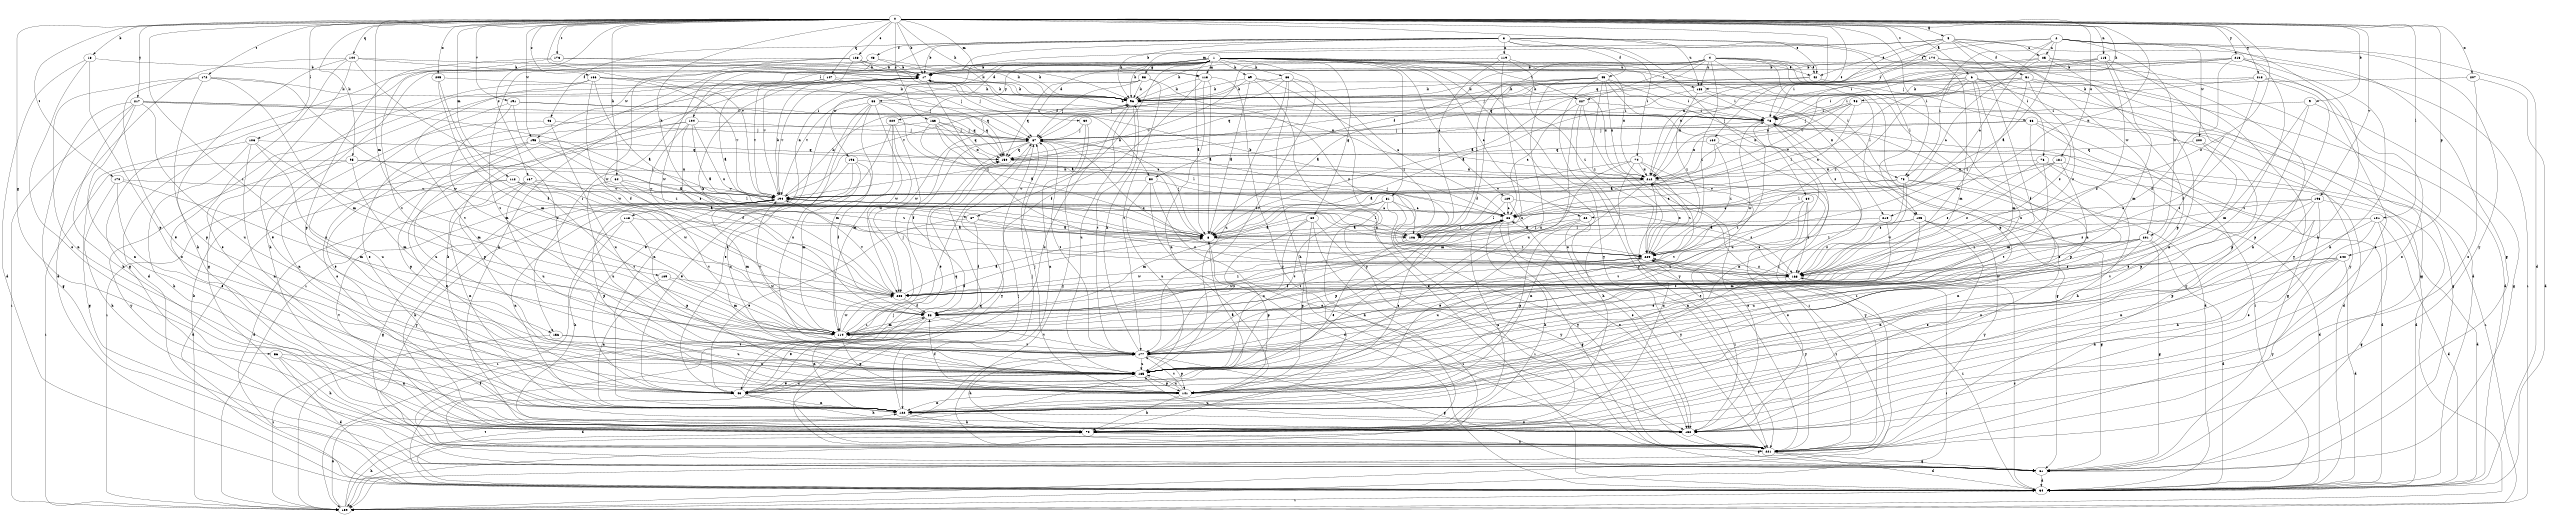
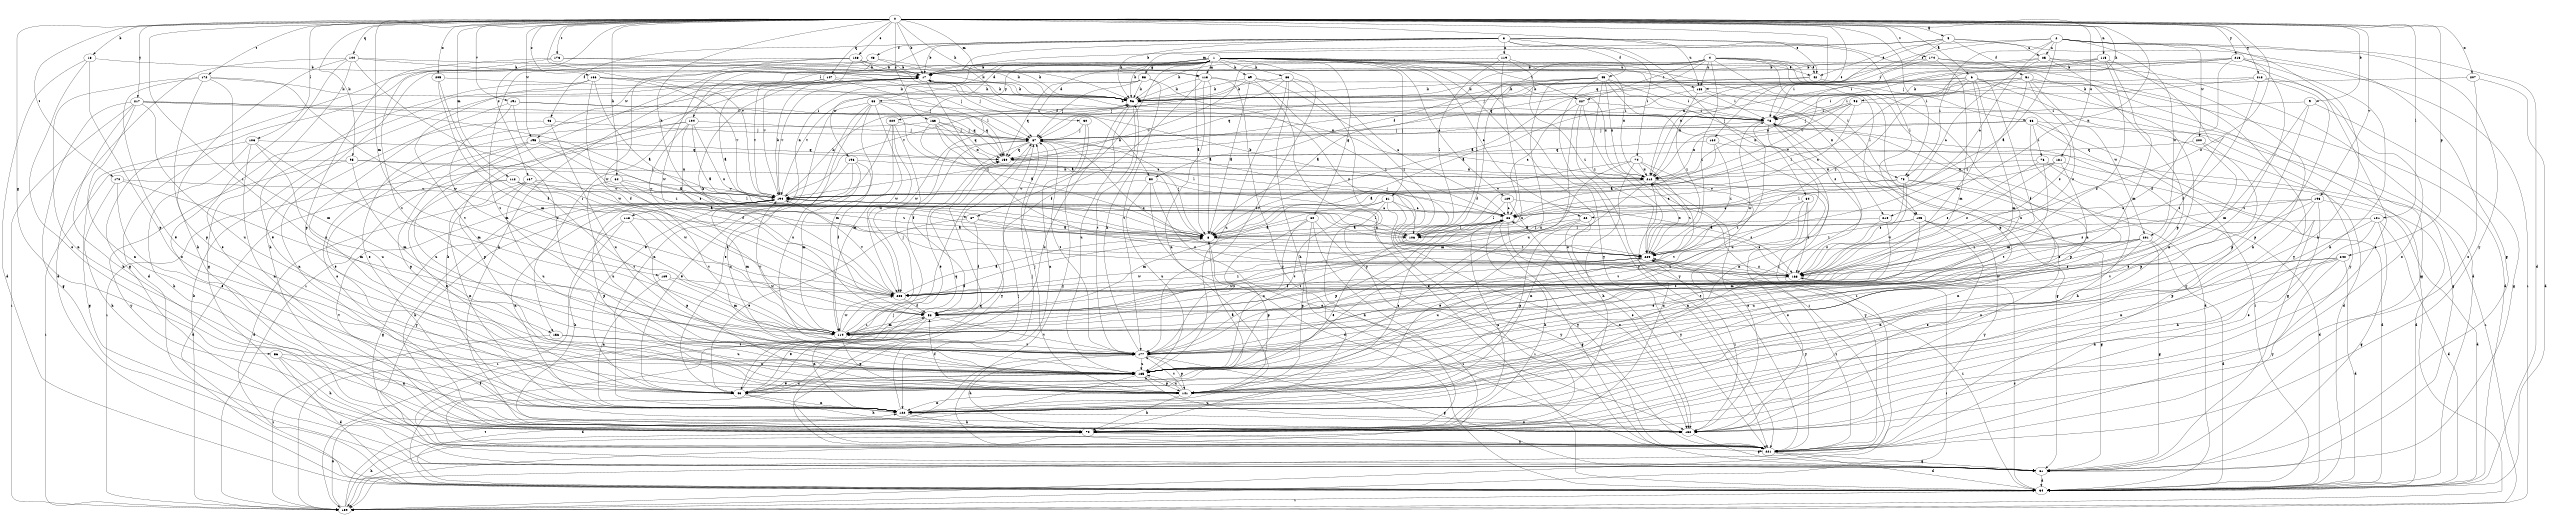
edge "5" -> "76": now "86" -> "76"
edge "5" -> "201": now "51" -> "201"
edge "147" -> "150": label "q" -> "l"
edge "113" -> "229": added, label "z"
edge "172" -> "114": now "172" -> "177"
